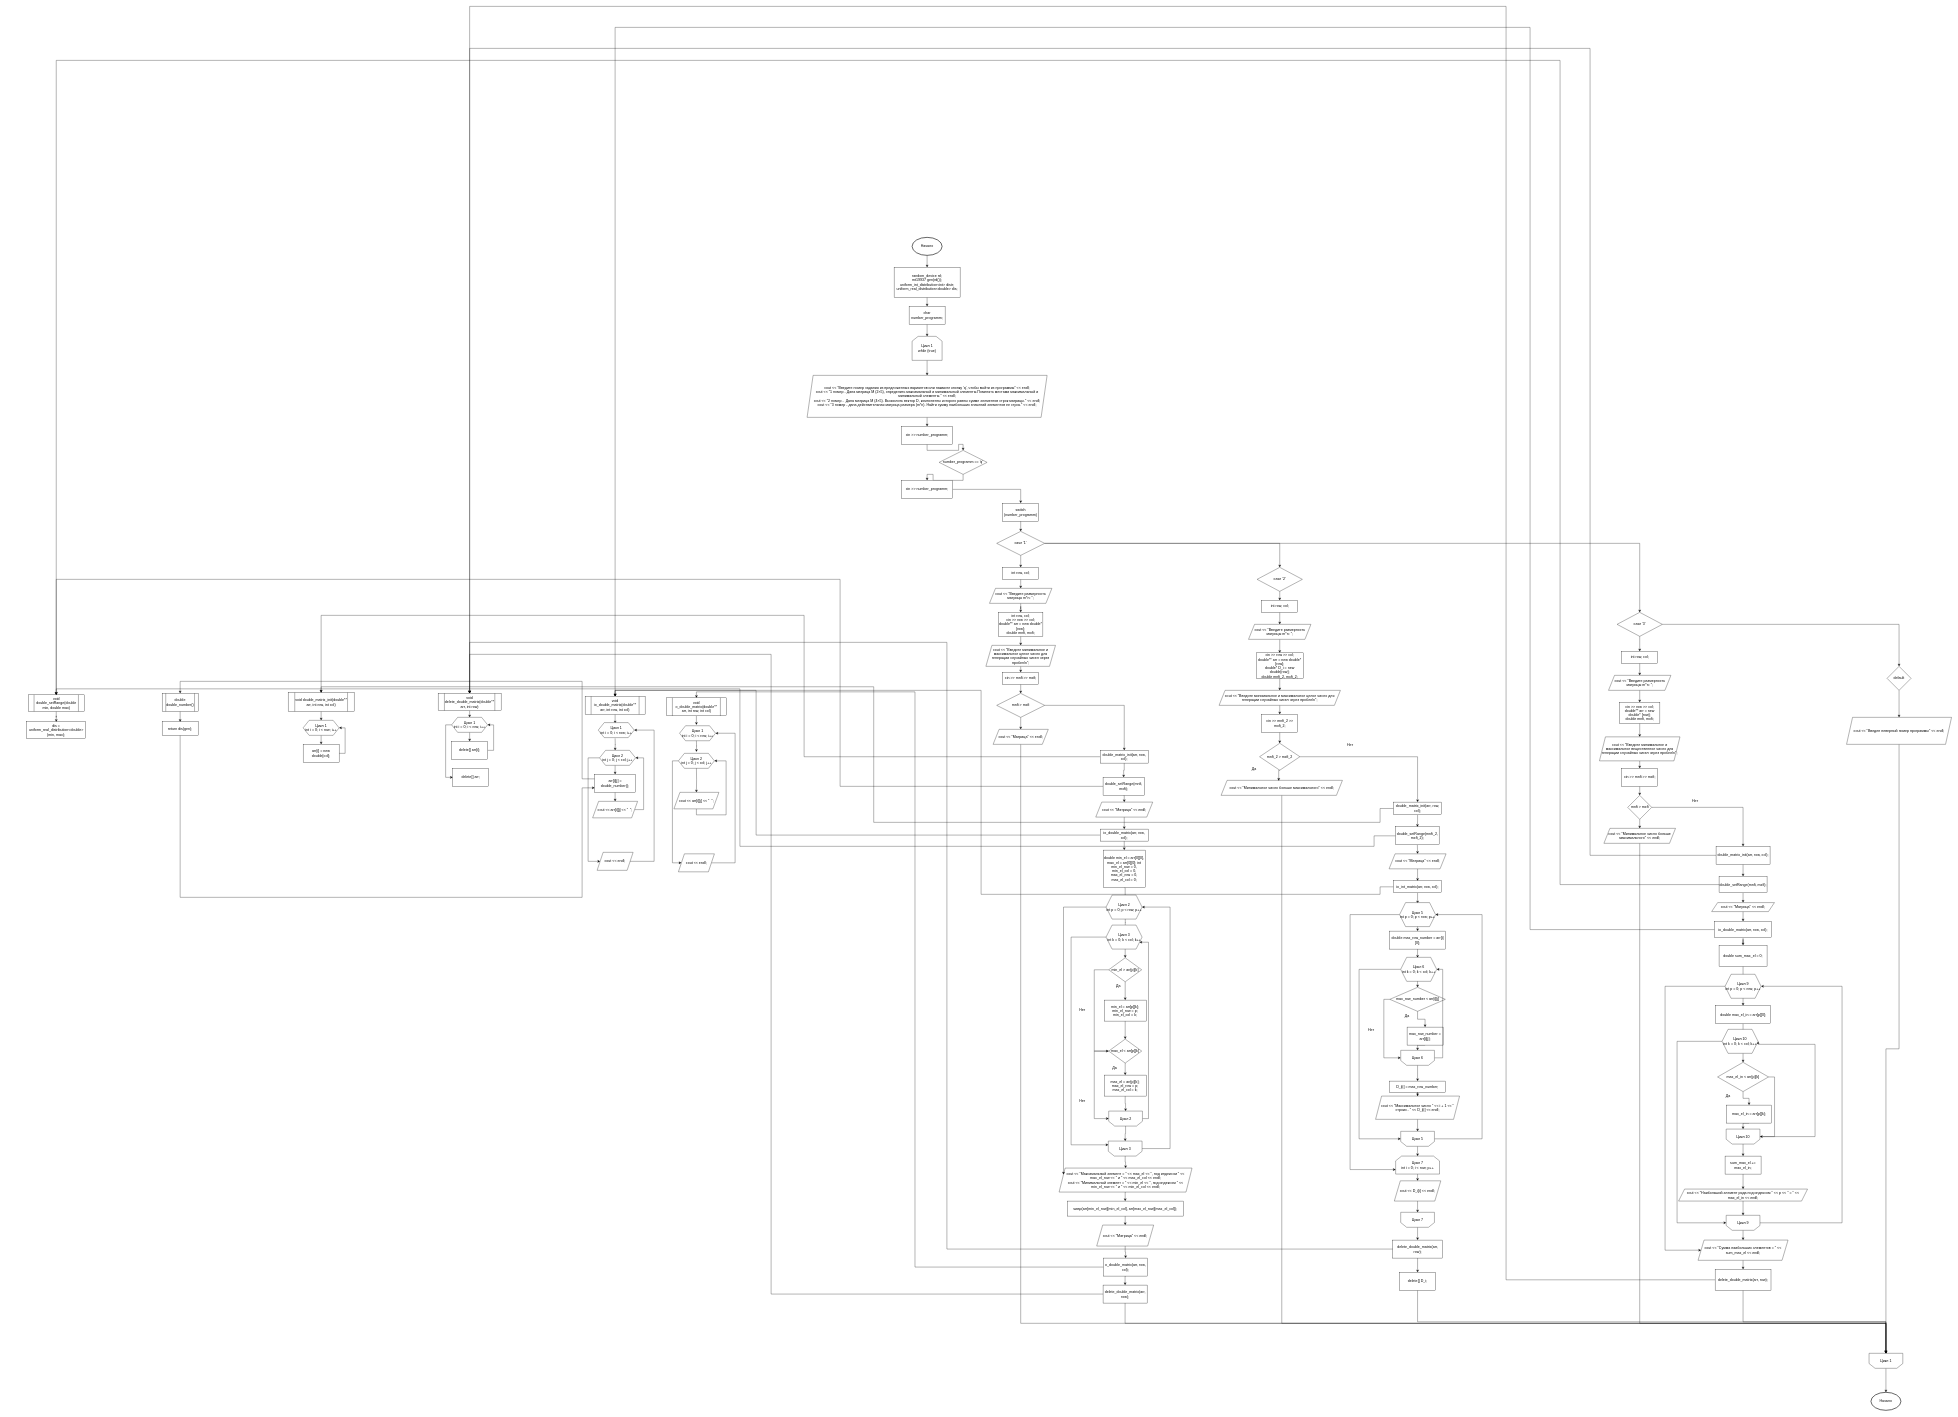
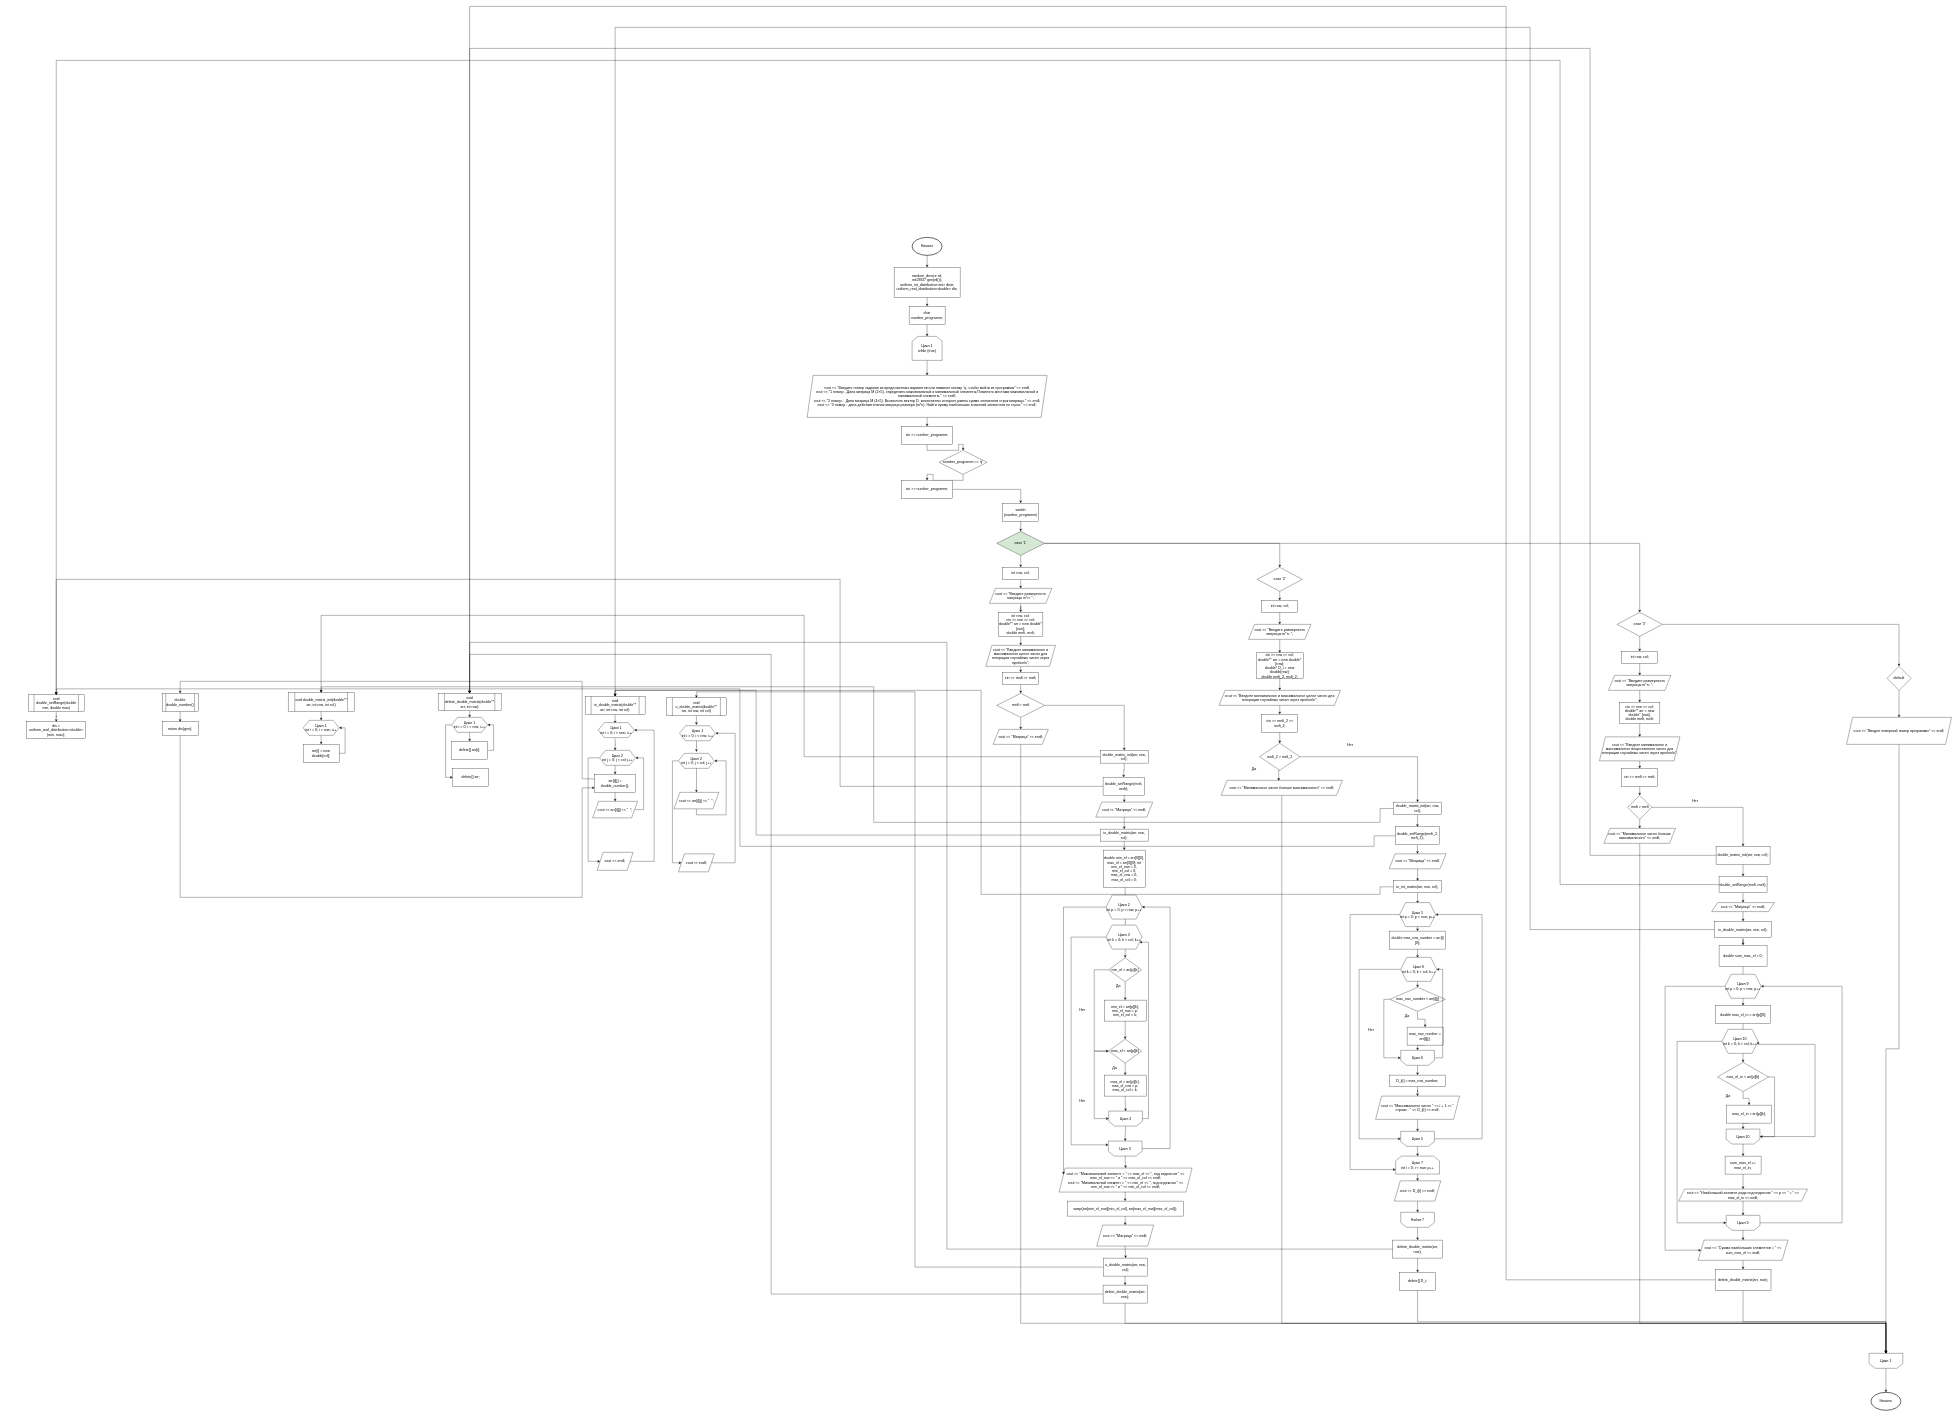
node "case '1'": fillcolor #ffffff -> #d5e8d4
node "D_i[i] = max_row_number;": moved (1418, 1087) -> (1418, 1081)
node "Цикл 7": label "Цикл 7" -> "Найти 7"
